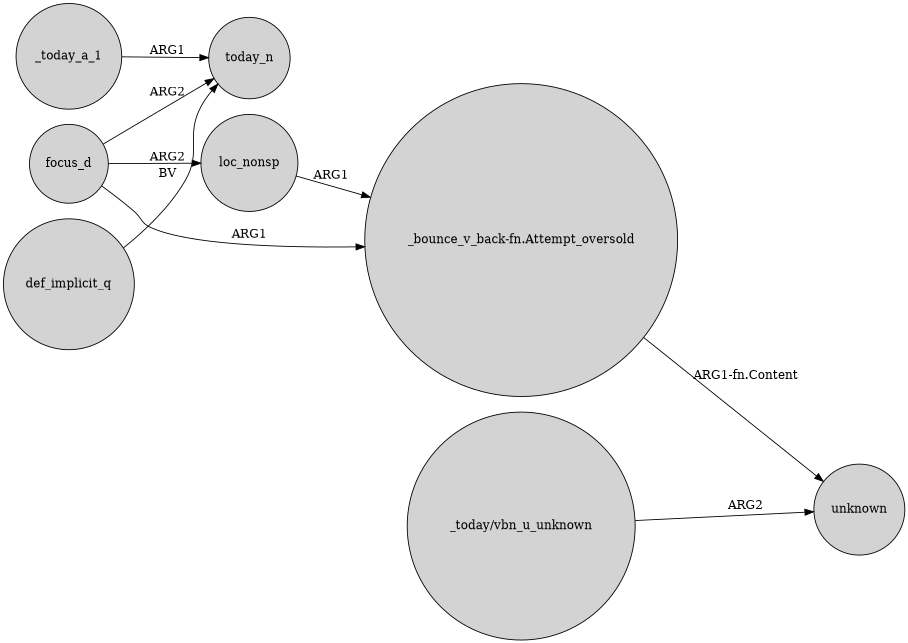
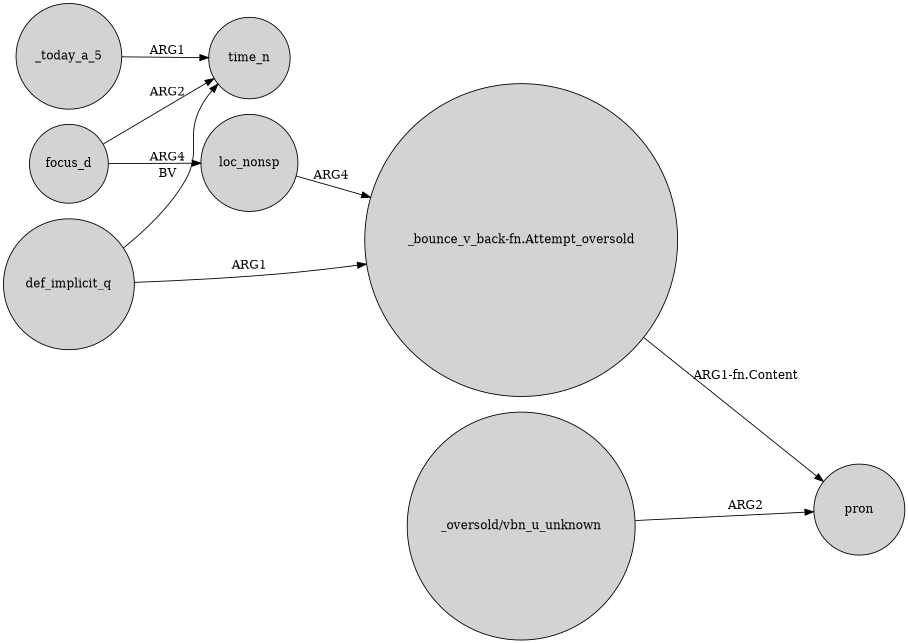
node "_today_a_1": label "_today_a_1" -> "_today_a_5"
node "today_n": label "today_n" -> "time_n"
edge "focus_d" -> "loc_nonsp": label "ARG2" -> "ARG4"
edge "loc_nonsp" -> "_bounce_v_back-fn.Attempt_oversold": label "ARG1" -> "ARG4"
edge "focus_d" -> "_bounce_v_back-fn.Attempt_oversold": now "def_implicit_q" -> "_bounce_v_back-fn.Attempt_oversold"
node "unknown": label "unknown" -> "pron"
node "_today/vbn_u_unknown": label "_today/vbn_u_unknown" -> "_oversold/vbn_u_unknown"
